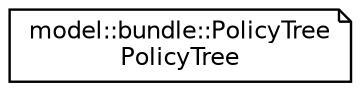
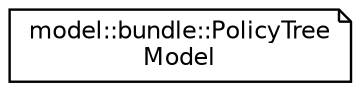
node "model::bundle::PolicyTree PolicyTree": label "model::bundle::PolicyTree PolicyTree" -> "model::bundle::PolicyTree Model"
